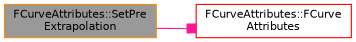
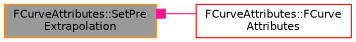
edge "FCurveAttributes::SetPre Extrapolation" -> "FCurveAttributes::FCurve Attributes": reversed
